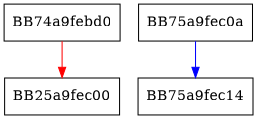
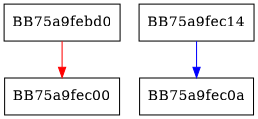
node "BB74a9febd0": label "BB74a9febd0" -> "BB75a9febd0"
edge "BB75a9fec0a" -> "BB75a9fec14": reversed
node "BB25a9fec00": label "BB25a9fec00" -> "BB75a9fec00"
